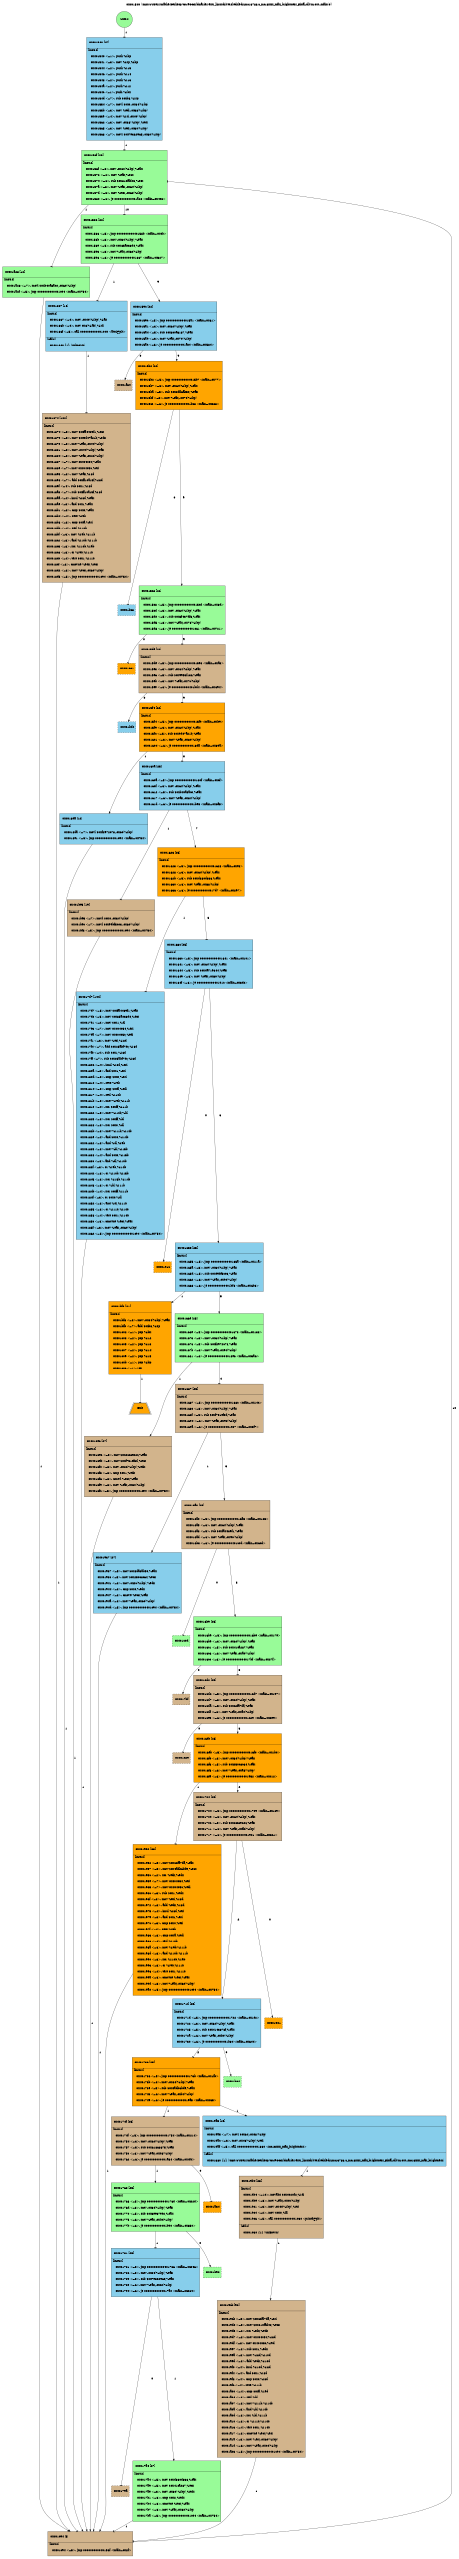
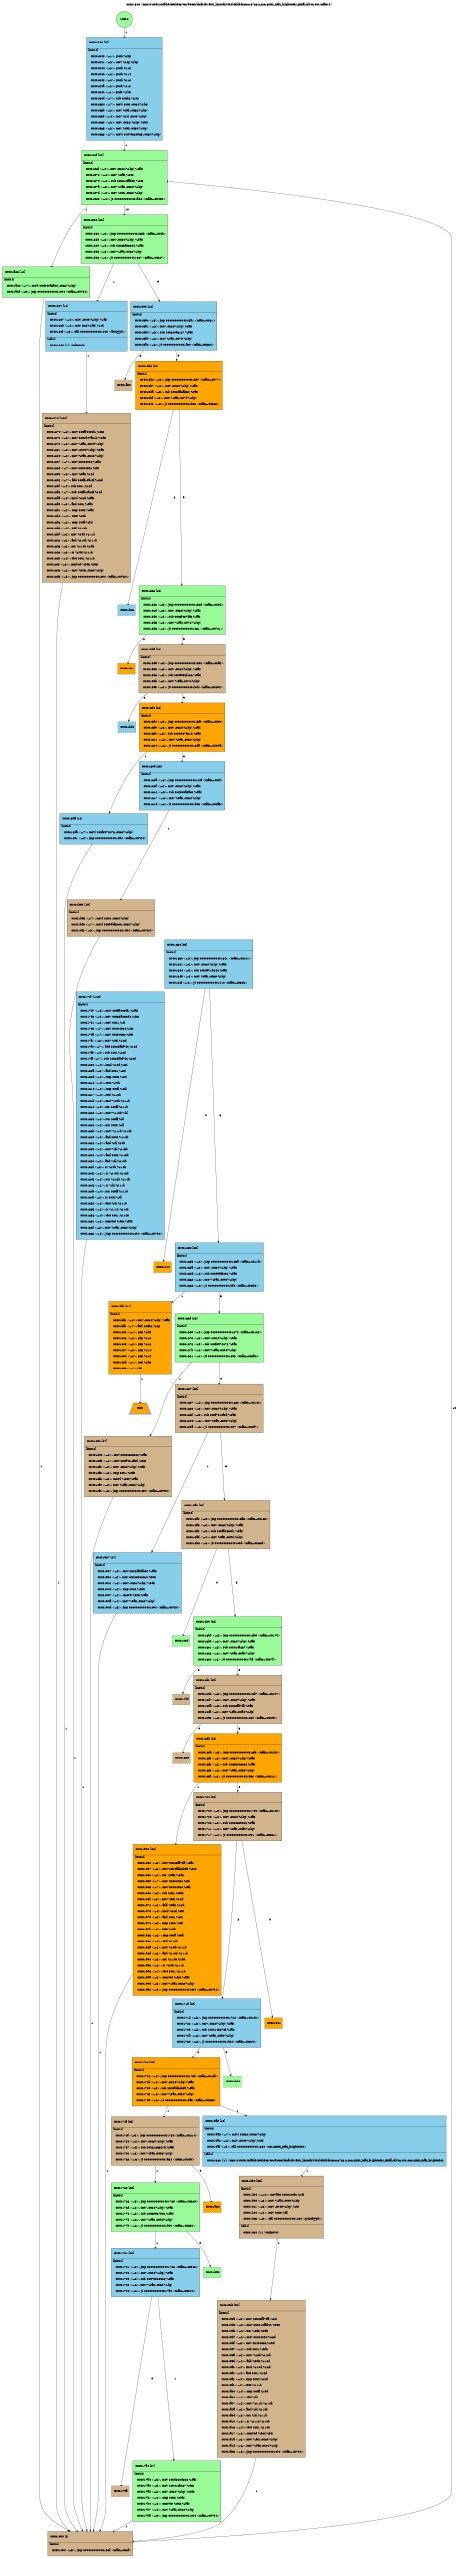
node "0x401623 [25]": removed
